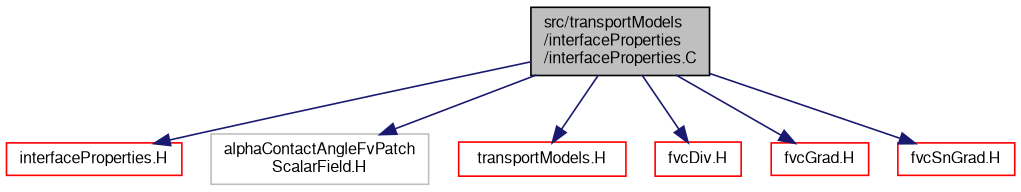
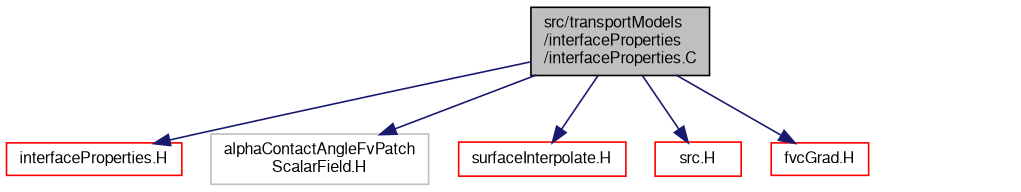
node "transportModels.H": label "transportModels.H" -> "surfaceInterpolate.H"
node "fvcDiv.H": label "fvcDiv.H" -> "src.H"
node "fvcSnGrad.H": removed
